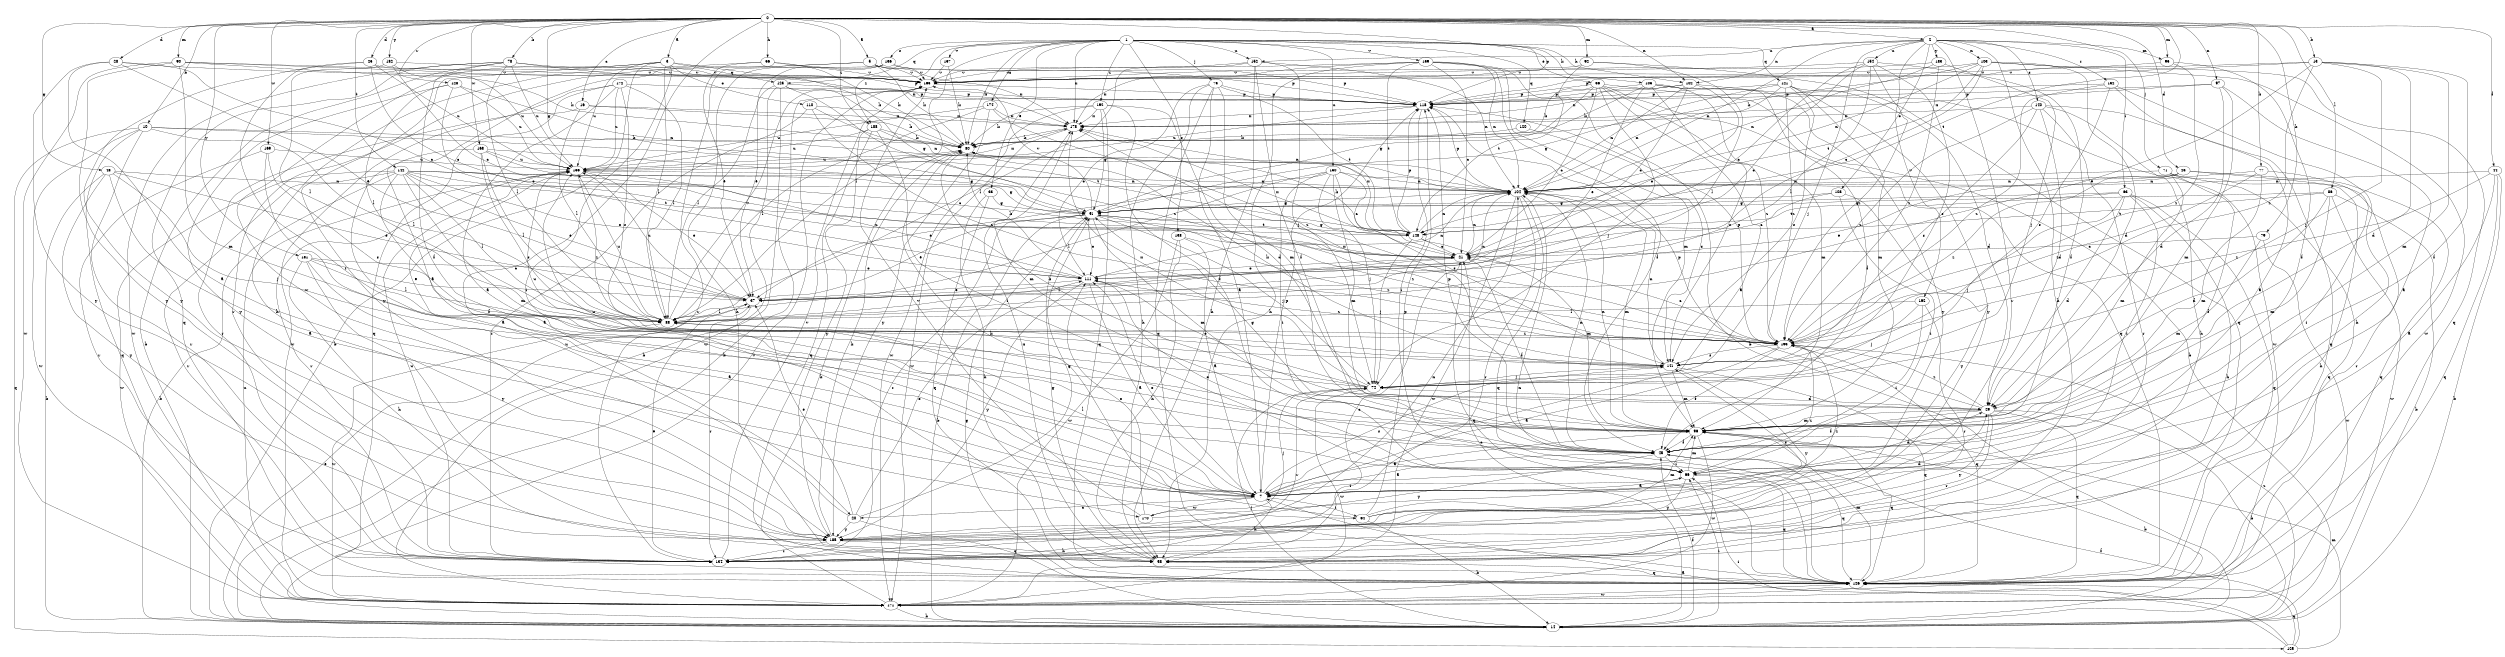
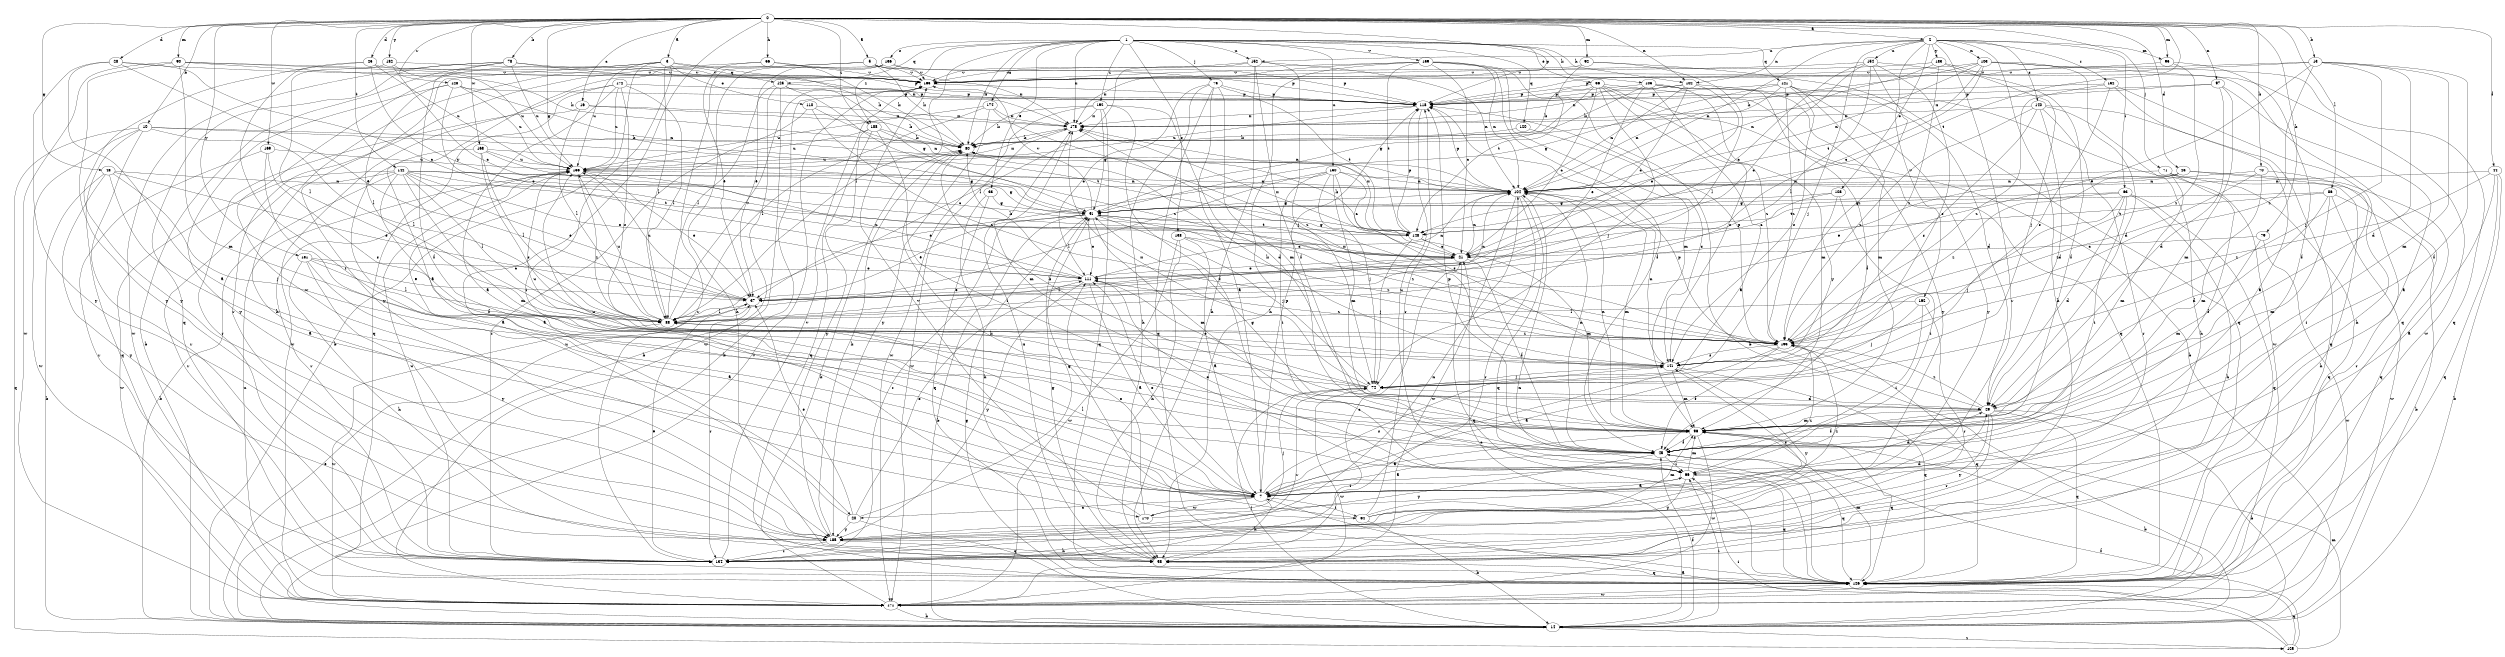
node "157": removed
edge "128" -> "118": added, label "p"
edge "25" -> "21": label "c" -> "y"
node "77": label "77" -> "70"
edge "148" -> "104": removed, label "n"
edge "78" -> "88": removed, label "l"
edge "118" -> "66": label "i" -> "u"
edge "193" -> "21": now "138" -> "21"
edge "64" -> "118": label "p" -> "r"
edge "183" -> "126": added, label "q"
edge "63" -> "66": now "63" -> "45"
edge "108" -> "185": now "108" -> "141"
edge "14" -> "193": now "14" -> "125"
